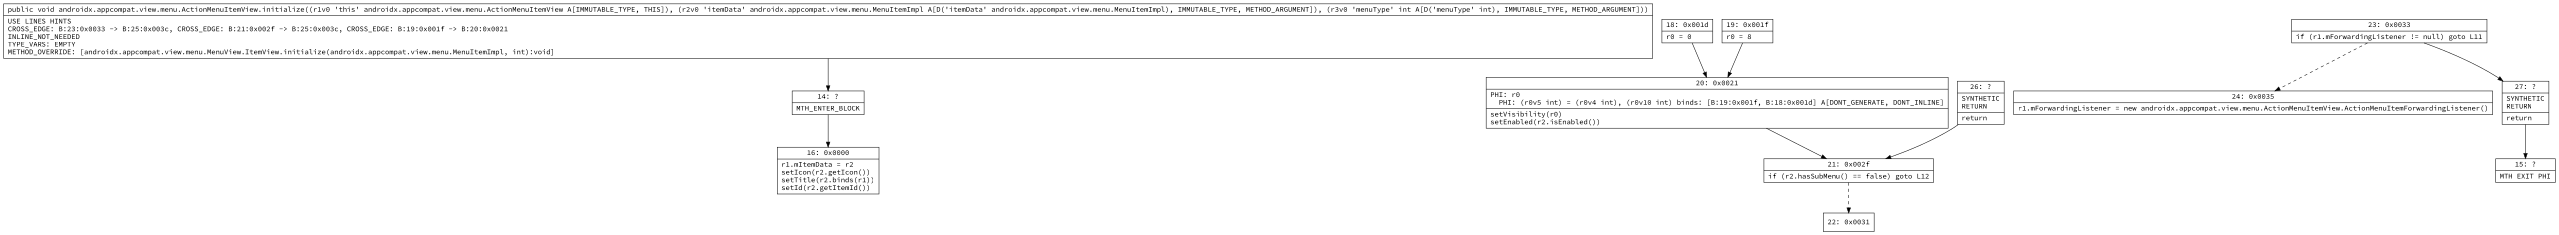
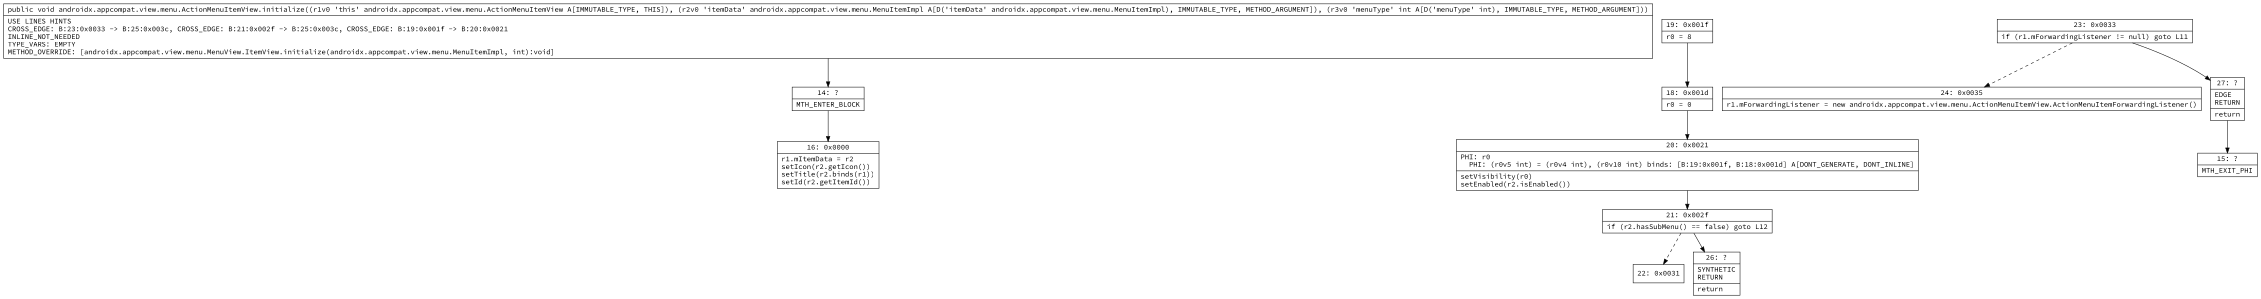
edge "19: 0x001f" -> "20: 0x0021": now "19: 0x001f" -> "18: 0x001d"
node "27: ?": text "SYNTHETIC" -> "EDGE"
edge "26: ?" -> "21: 0x002f": reversed
